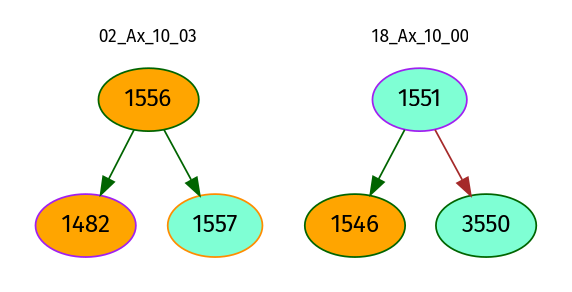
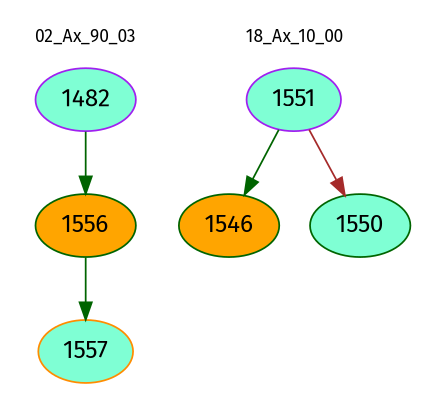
cluster "02_Ax_10_03": label "02_Ax_10_03" -> "02_Ax_90_03"
edge "1556" -> "1482": reversed
node "1482": fillcolor orange -> aquamarine
node "3550": label "3550" -> "1550"
